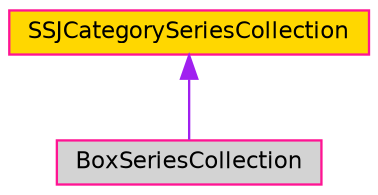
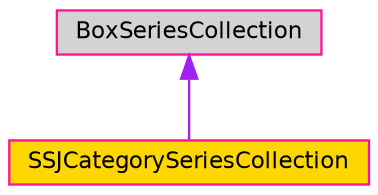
edge "BoxSeriesCollection" -> "SSJCategorySeriesCollection": reversed
